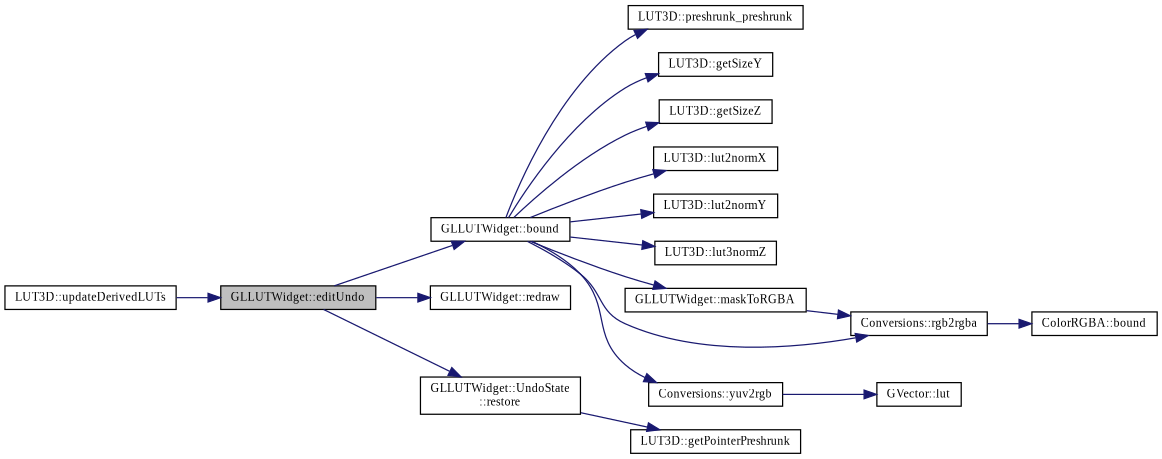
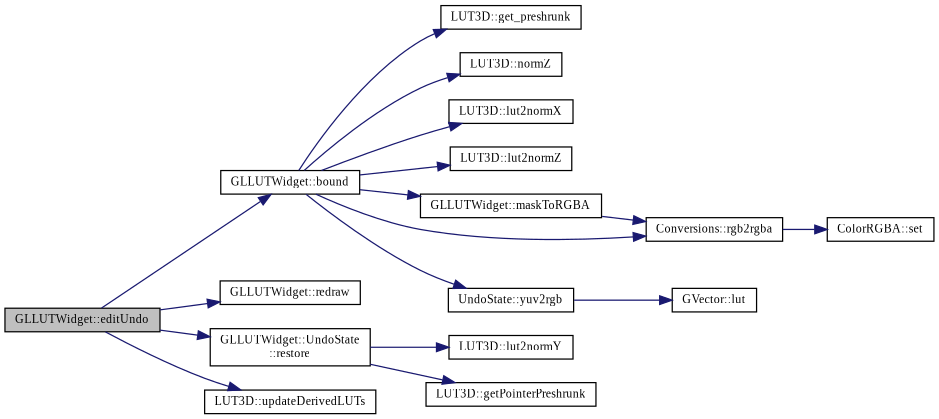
node "LUT3D::preshrunk_preshrunk": label "LUT3D::preshrunk_preshrunk" -> "LUT3D::get_preshrunk"
node "LUT3D::getSizeY": removed
node "LUT3D::getSizeZ": label "LUT3D::getSizeZ" -> "LUT3D::normZ"
edge "GLLUTWidget::bound" -> "LUT3D::lut2normY": now "GLLUTWidget::UndoState ::restore" -> "LUT3D::lut2normY"
node "LUT3D::lut3normZ": label "LUT3D::lut3normZ" -> "LUT3D::lut2normZ"
edge "LUT3D::updateDerivedLUTs" -> "GLLUTWidget::editUndo": reversed
node "ColorRGBA::bound": label "ColorRGBA::bound" -> "ColorRGBA::set"
node "Conversions::yuv2rgb": label "Conversions::yuv2rgb" -> "UndoState::yuv2rgb"
